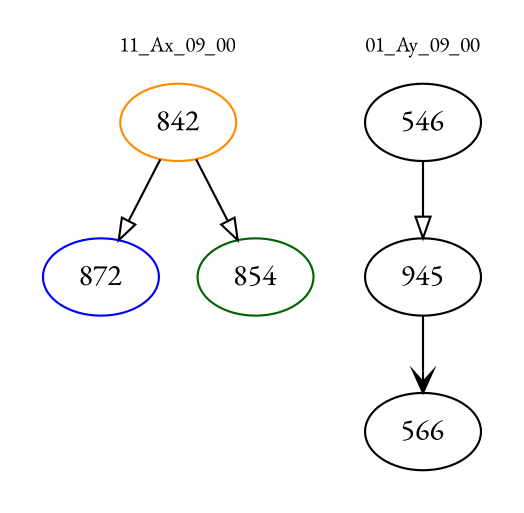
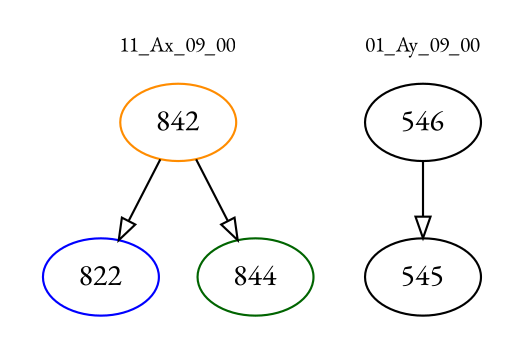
node "872": label "872" -> "822"
node "854": label "854" -> "844"
node "945": label "945" -> "545"
node "566": removed
